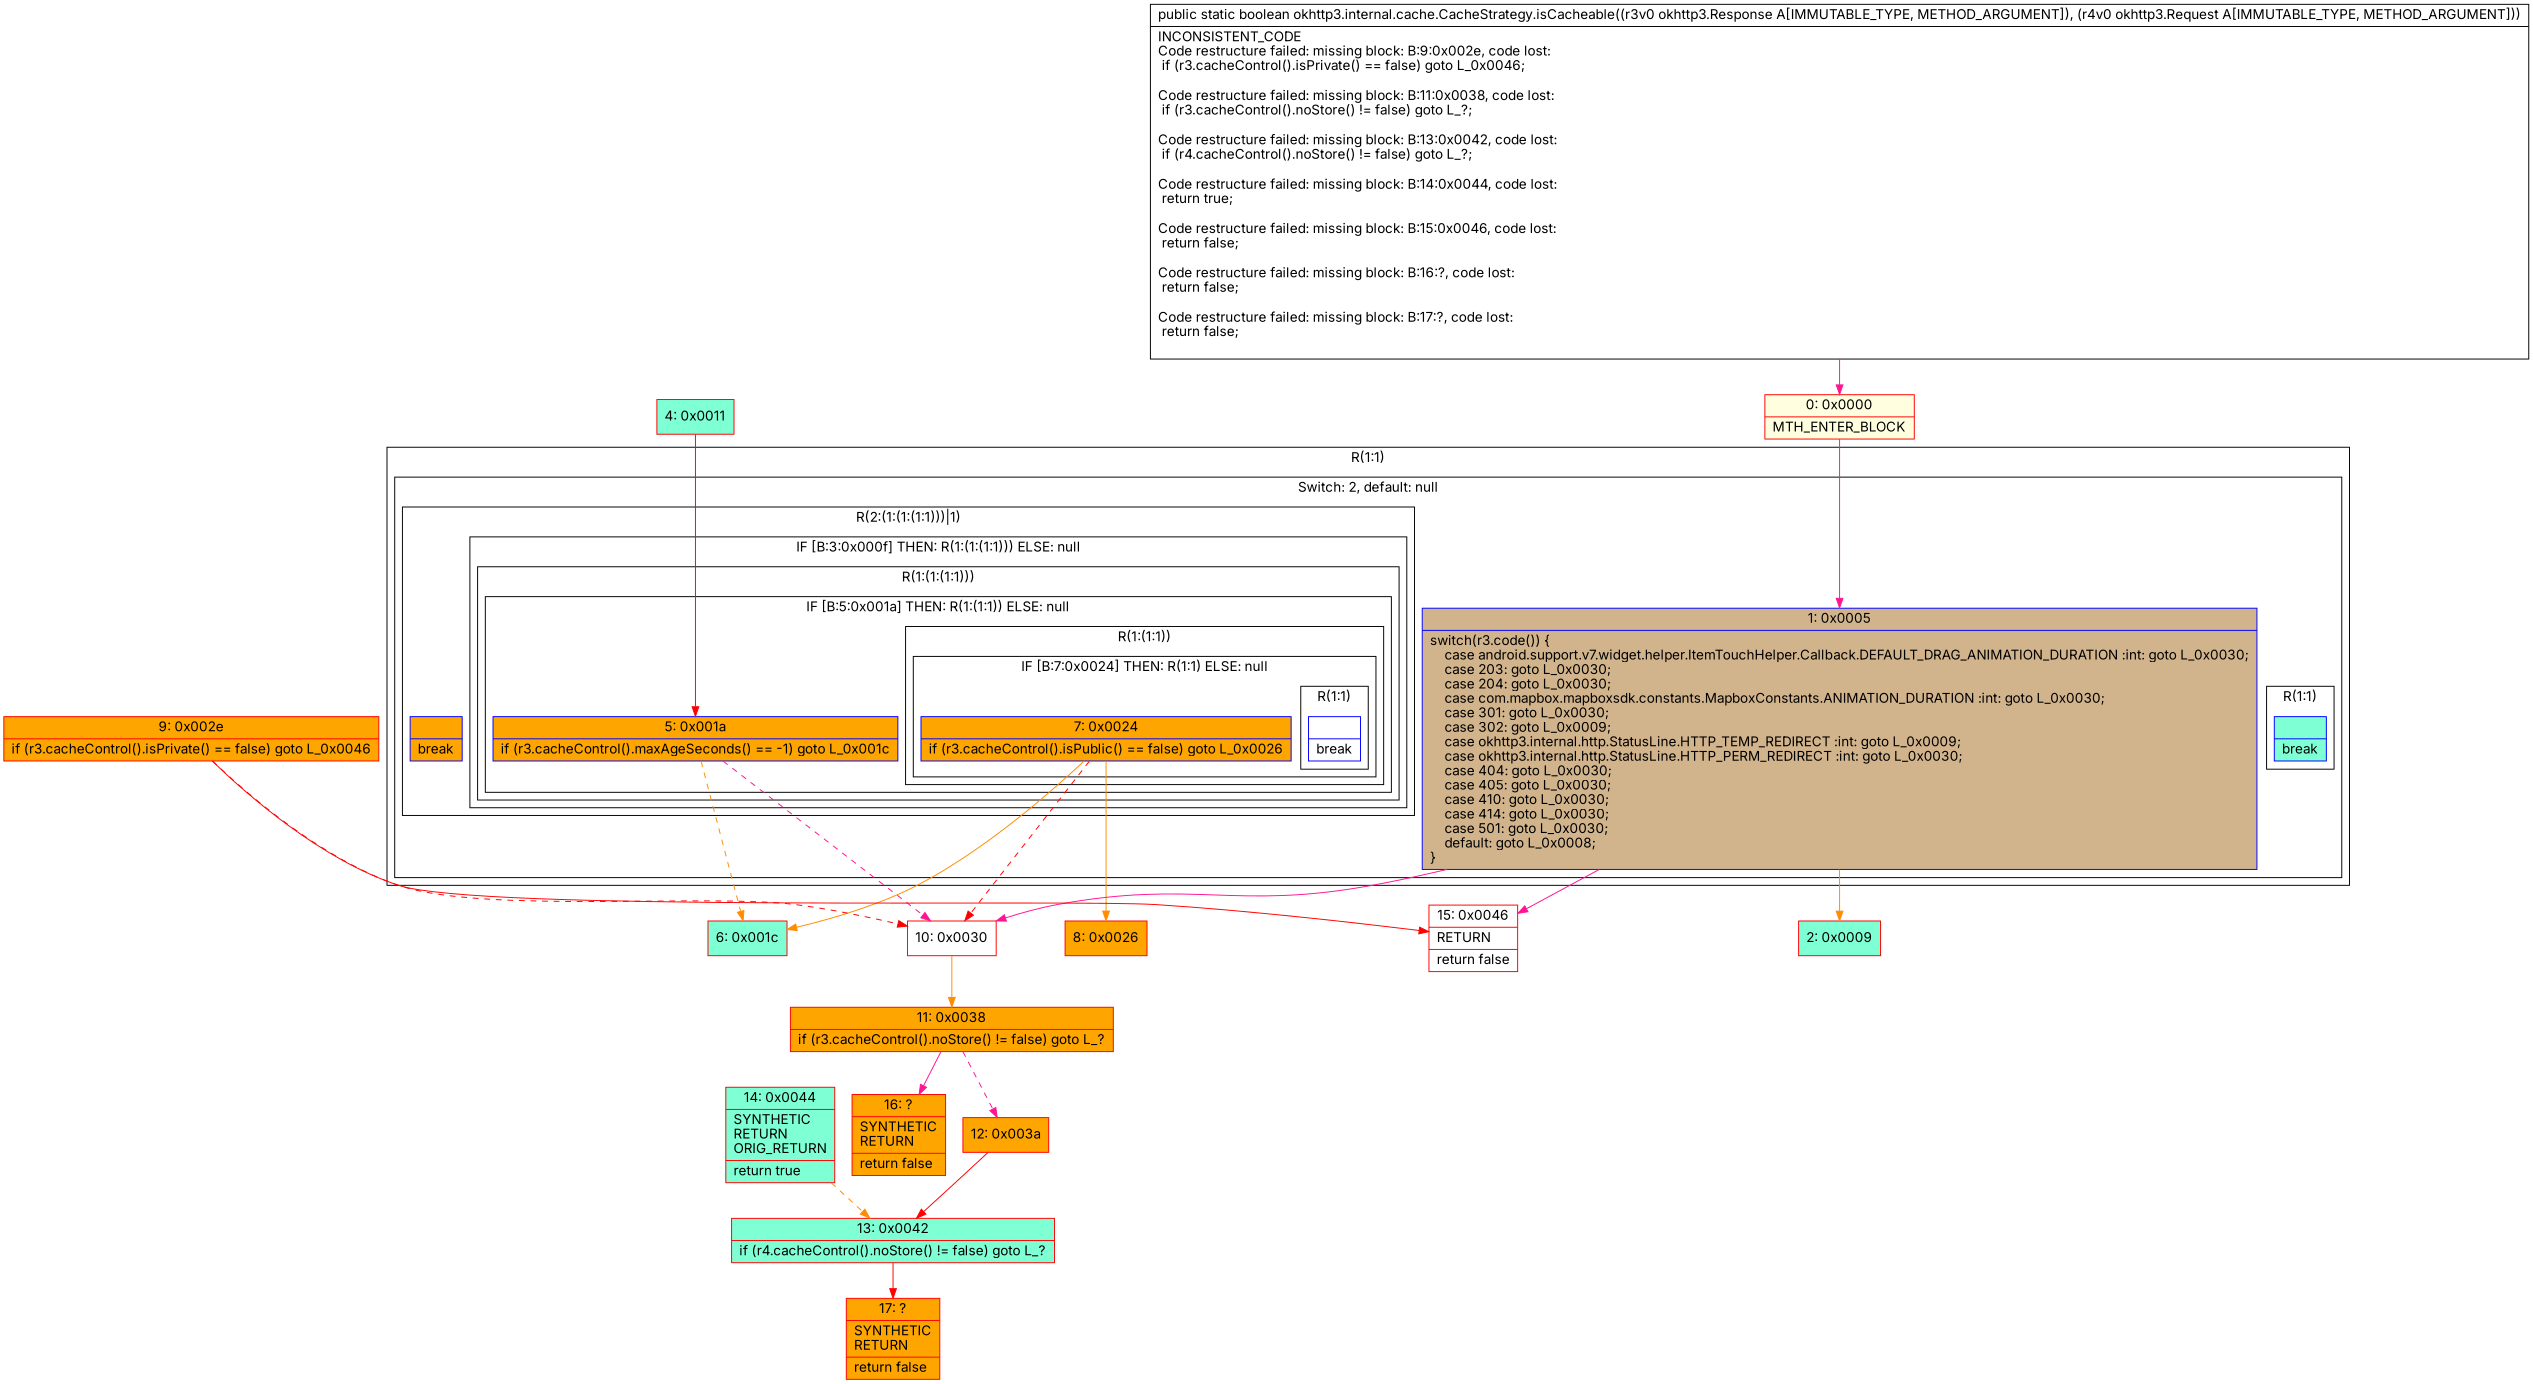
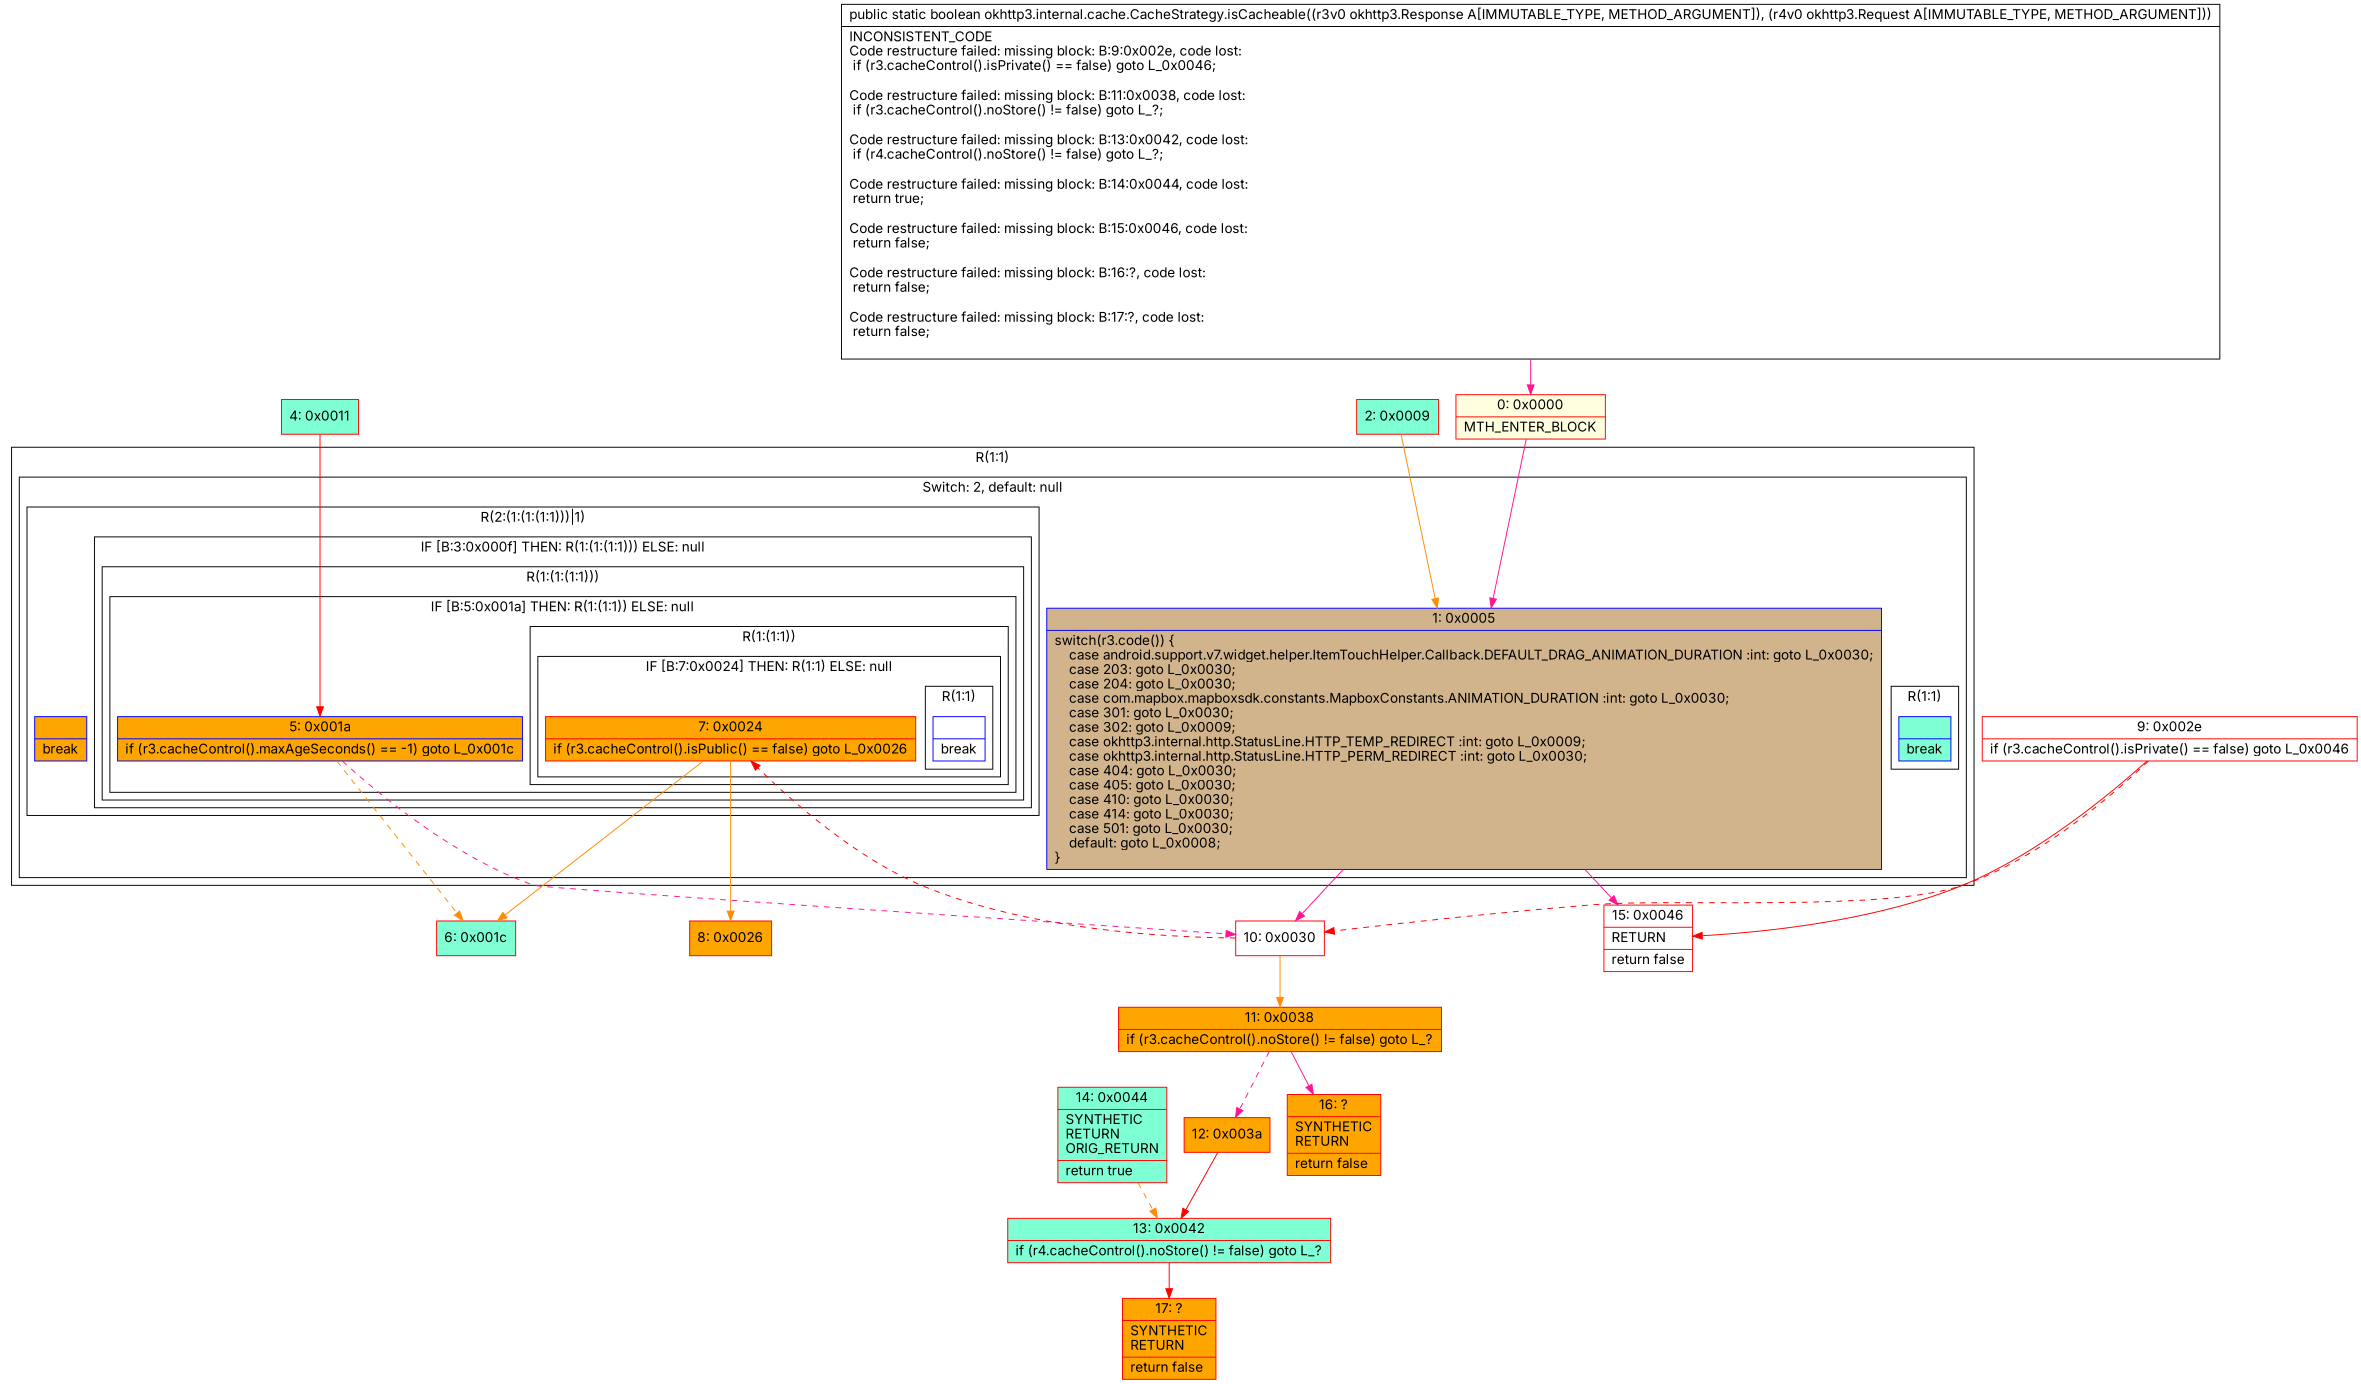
node "9: 0x002e": fillcolor orange -> white
node "7: 0x0024": color blue -> red
edge "7: 0x0024" -> "10: 0x0030": reversed
edge "1: 0x0005" -> "2: 0x0009": reversed
